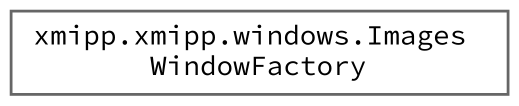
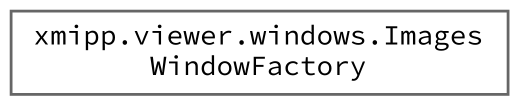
node "xmipp.xmipp.windows.Images WindowFactory": label "xmipp.xmipp.windows.Images WindowFactory" -> "xmipp.viewer.windows.Images WindowFactory"
